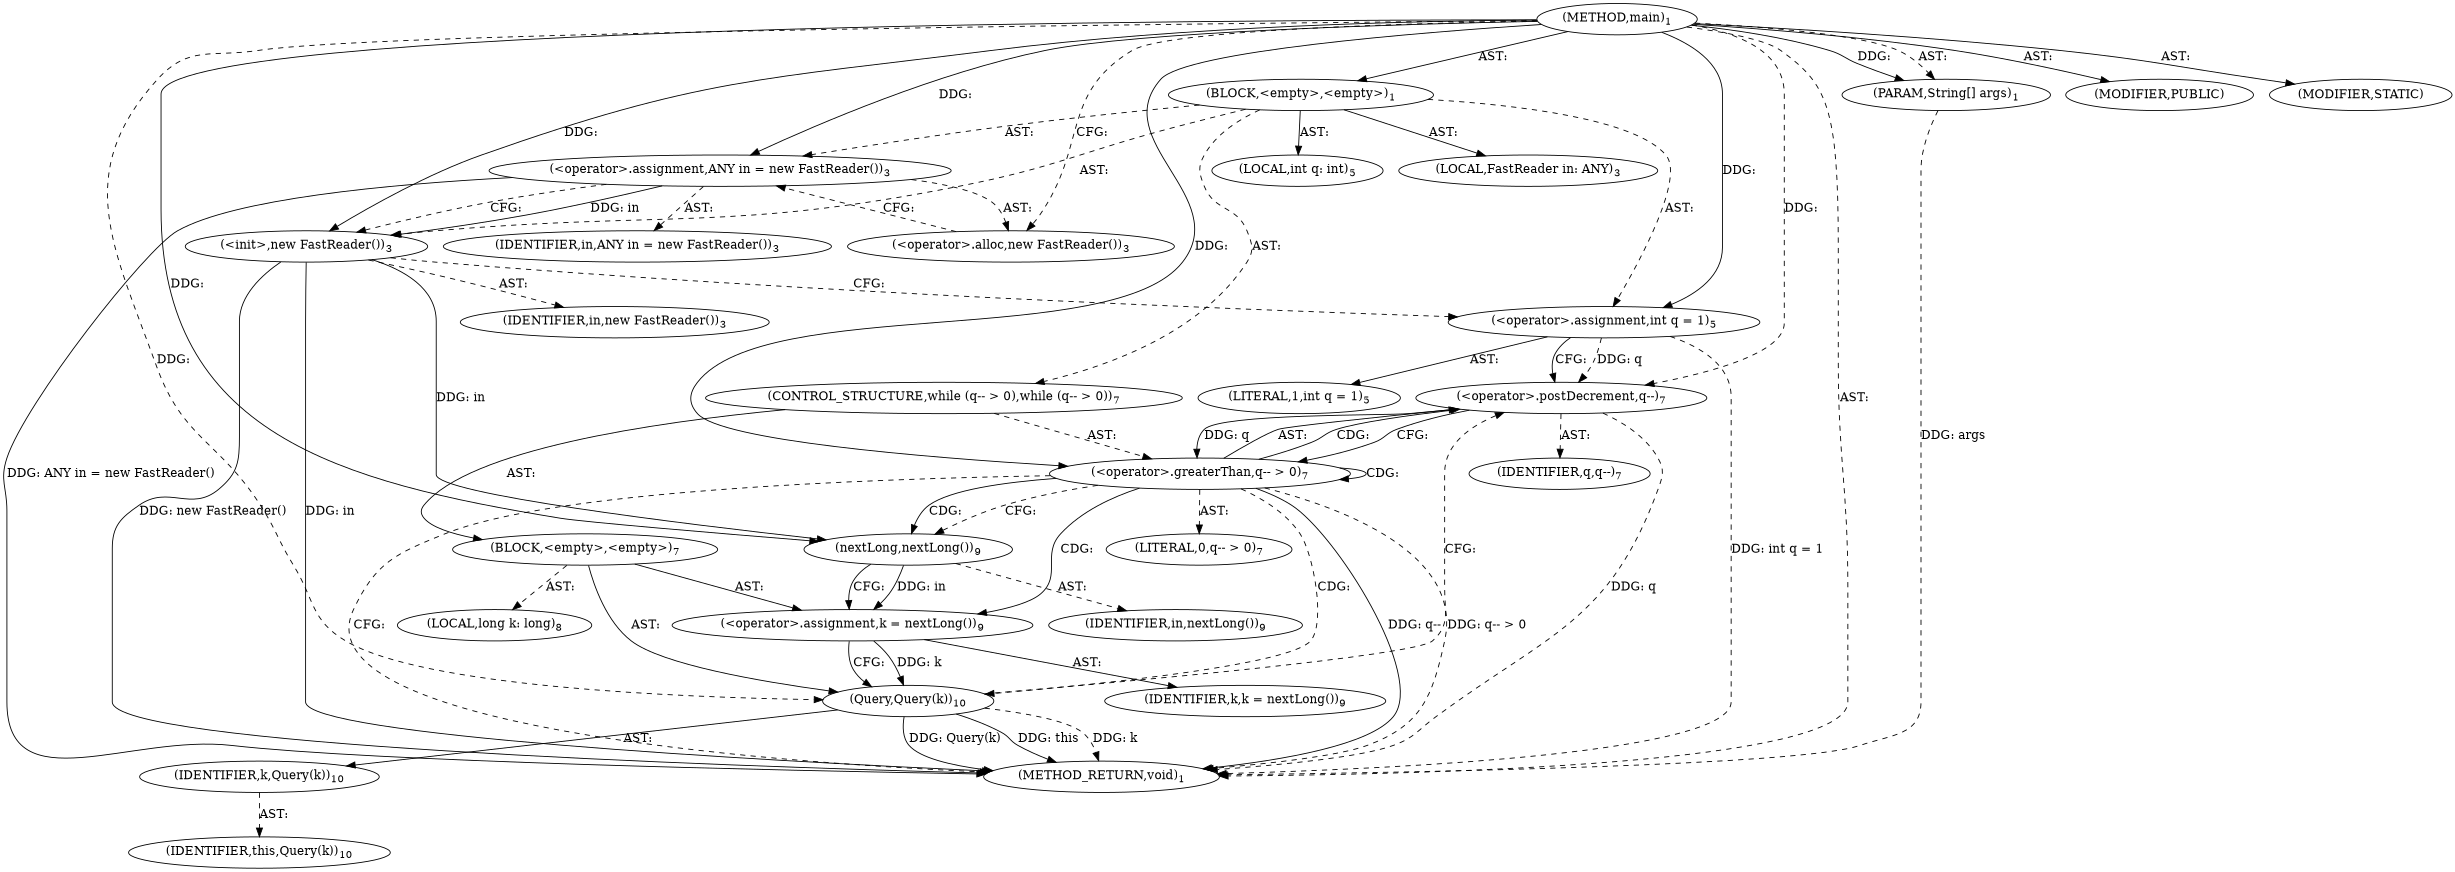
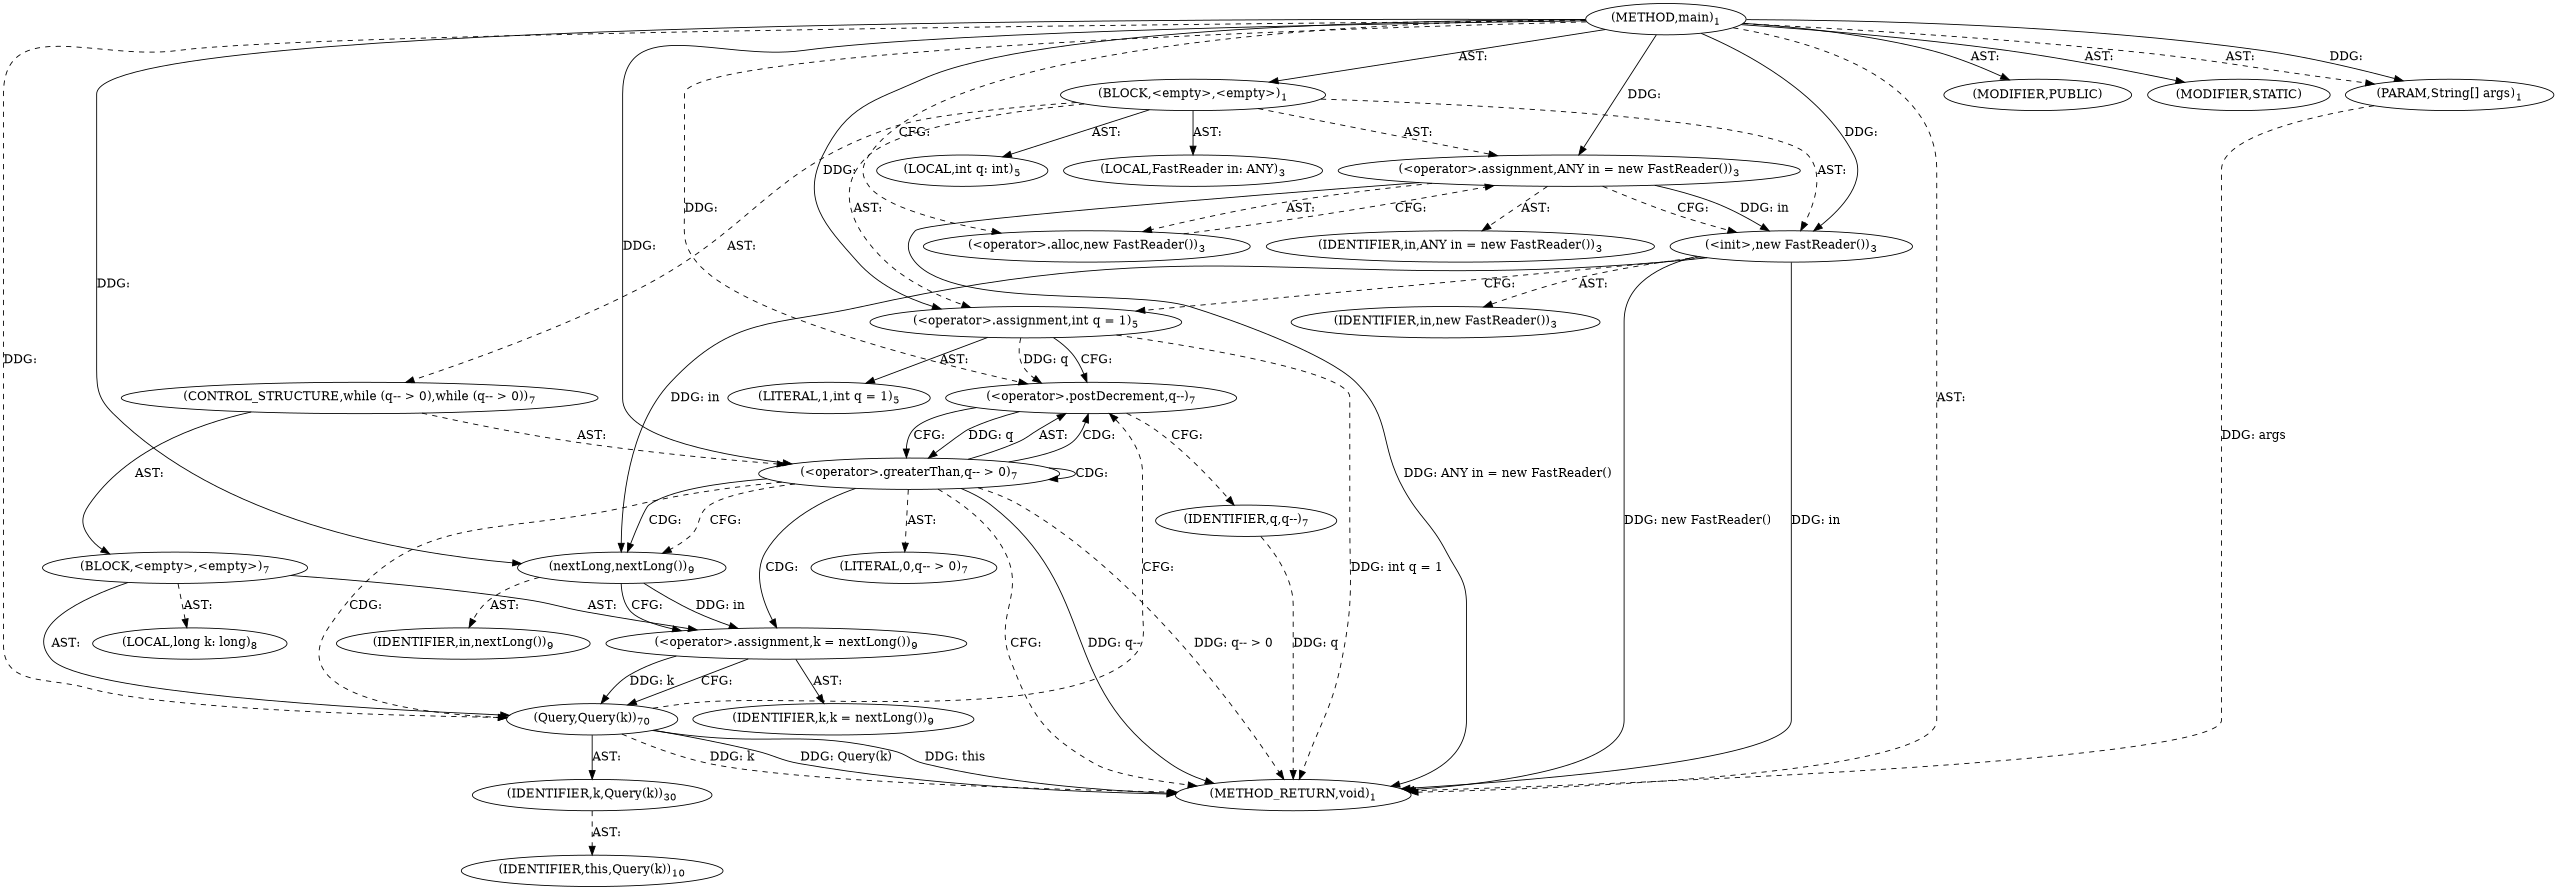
edge "(<operator>.postDecrement,q--)" -> "(IDENTIFIER,q,q--)": label "AST: " -> "CFG: "
edge "(<operator>.postDecrement,q--)" -> "(METHOD_RETURN,void)": now "(IDENTIFIER,q,q--)" -> "(METHOD_RETURN,void)"
node "(Query,Query(k))": text "10" -> "70"
node "(IDENTIFIER,k,Query(k))": text "10" -> "30"
